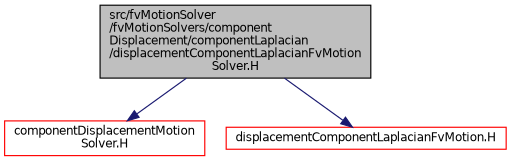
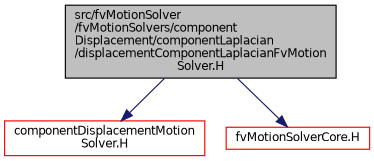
node "displacementComponentLaplacianFvMotion.H": label "displacementComponentLaplacianFvMotion.H" -> "fvMotionSolverCore.H"
